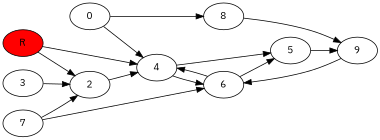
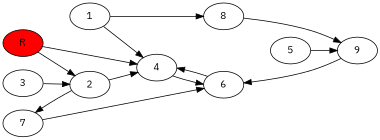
node "0": label "0" -> "1"
edge "4" -> "5": removed
edge "6" -> "5": removed
edge "7" -> "2": reversed
